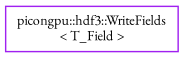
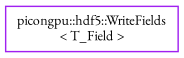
node "picongpu::hdf3::WriteFields < T_Field >": label "picongpu::hdf3::WriteFields < T_Field >" -> "picongpu::hdf5::WriteFields < T_Field >"
